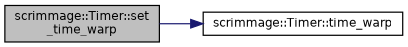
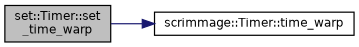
node "scrimmage::Timer::set _time_warp": label "scrimmage::Timer::set _time_warp" -> "set::Timer::set _time_warp"
